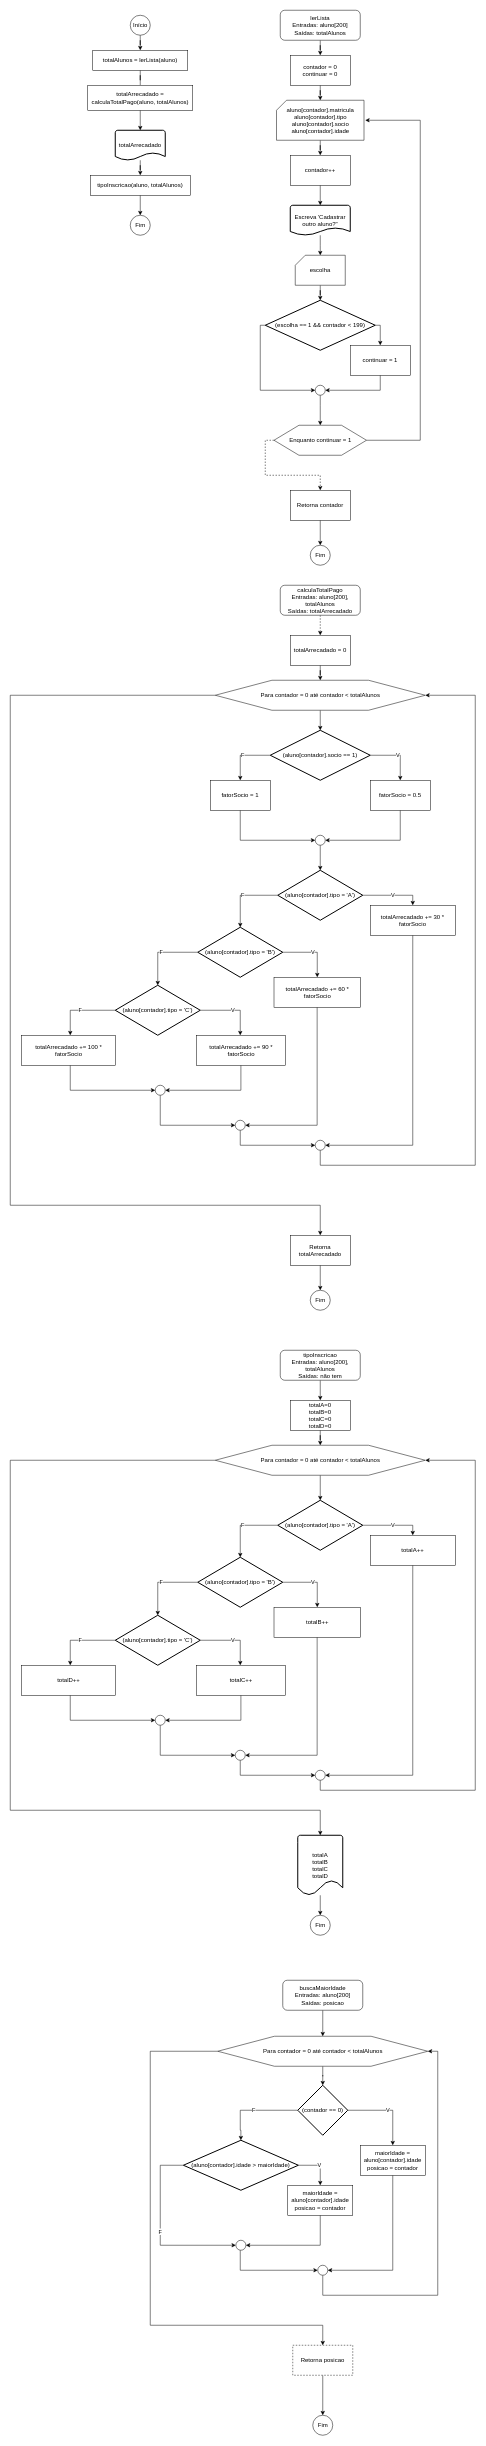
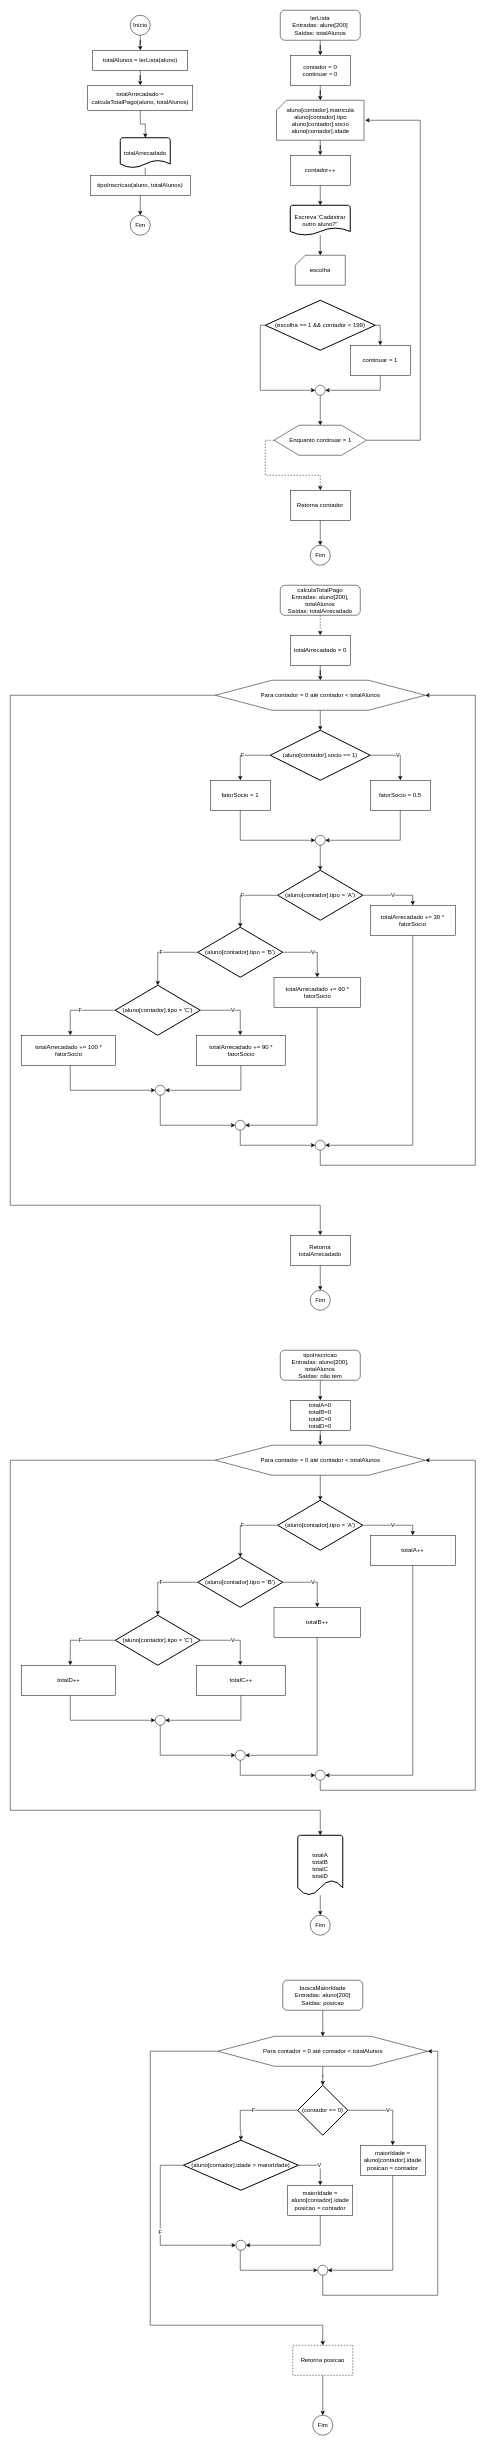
edge "totalAlunos = lerLista(aluno)" -- "totalArrecadado = calculaTotalPago(aluno, totalAlunos)": arrowhead none -> classic
node "totalArrecadado": moved (140, 145) -> (145, 153)
edge "escolha" -> "(escolha == 1 && contador < 199)": removed
